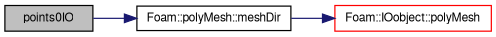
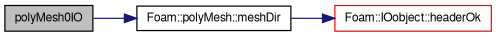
node "points0IO": label "points0IO" -> "polyMesh0IO"
node "Foam::IOobject::polyMesh": label "Foam::IOobject::polyMesh" -> "Foam::IOobject::headerOk"
